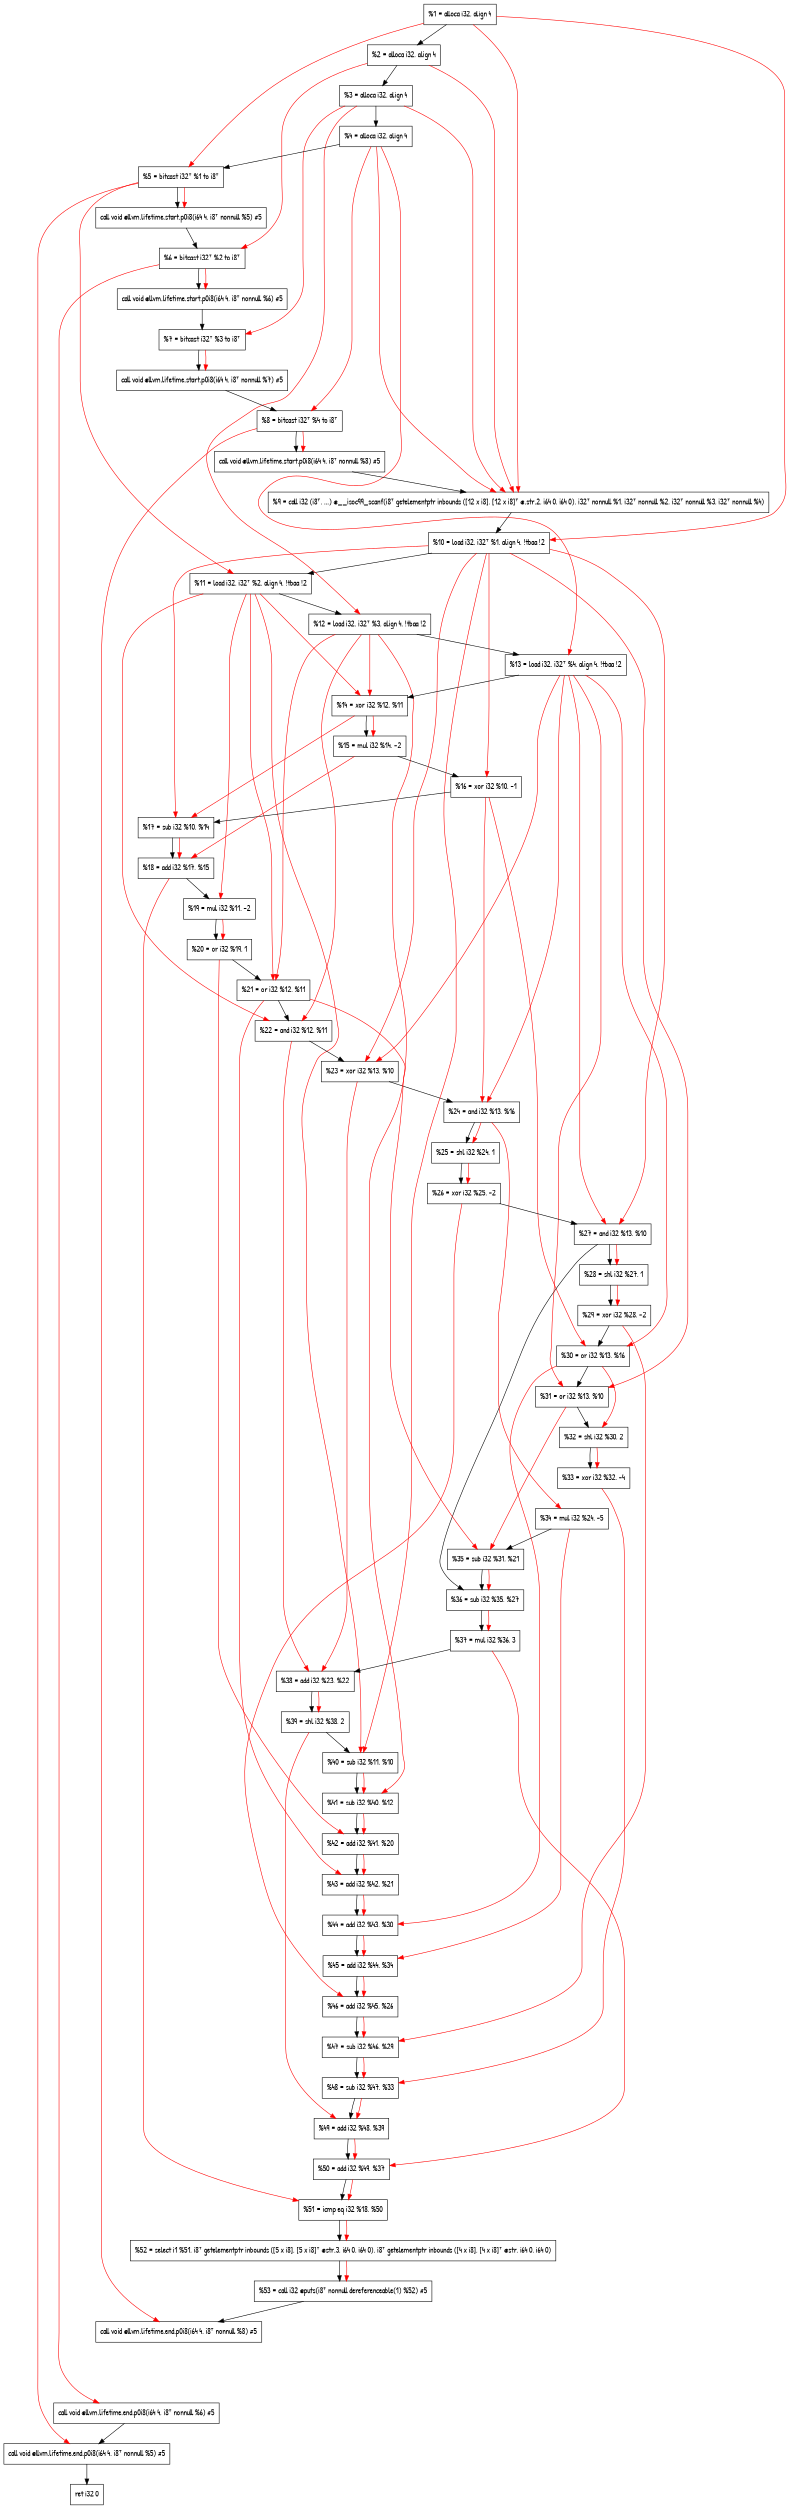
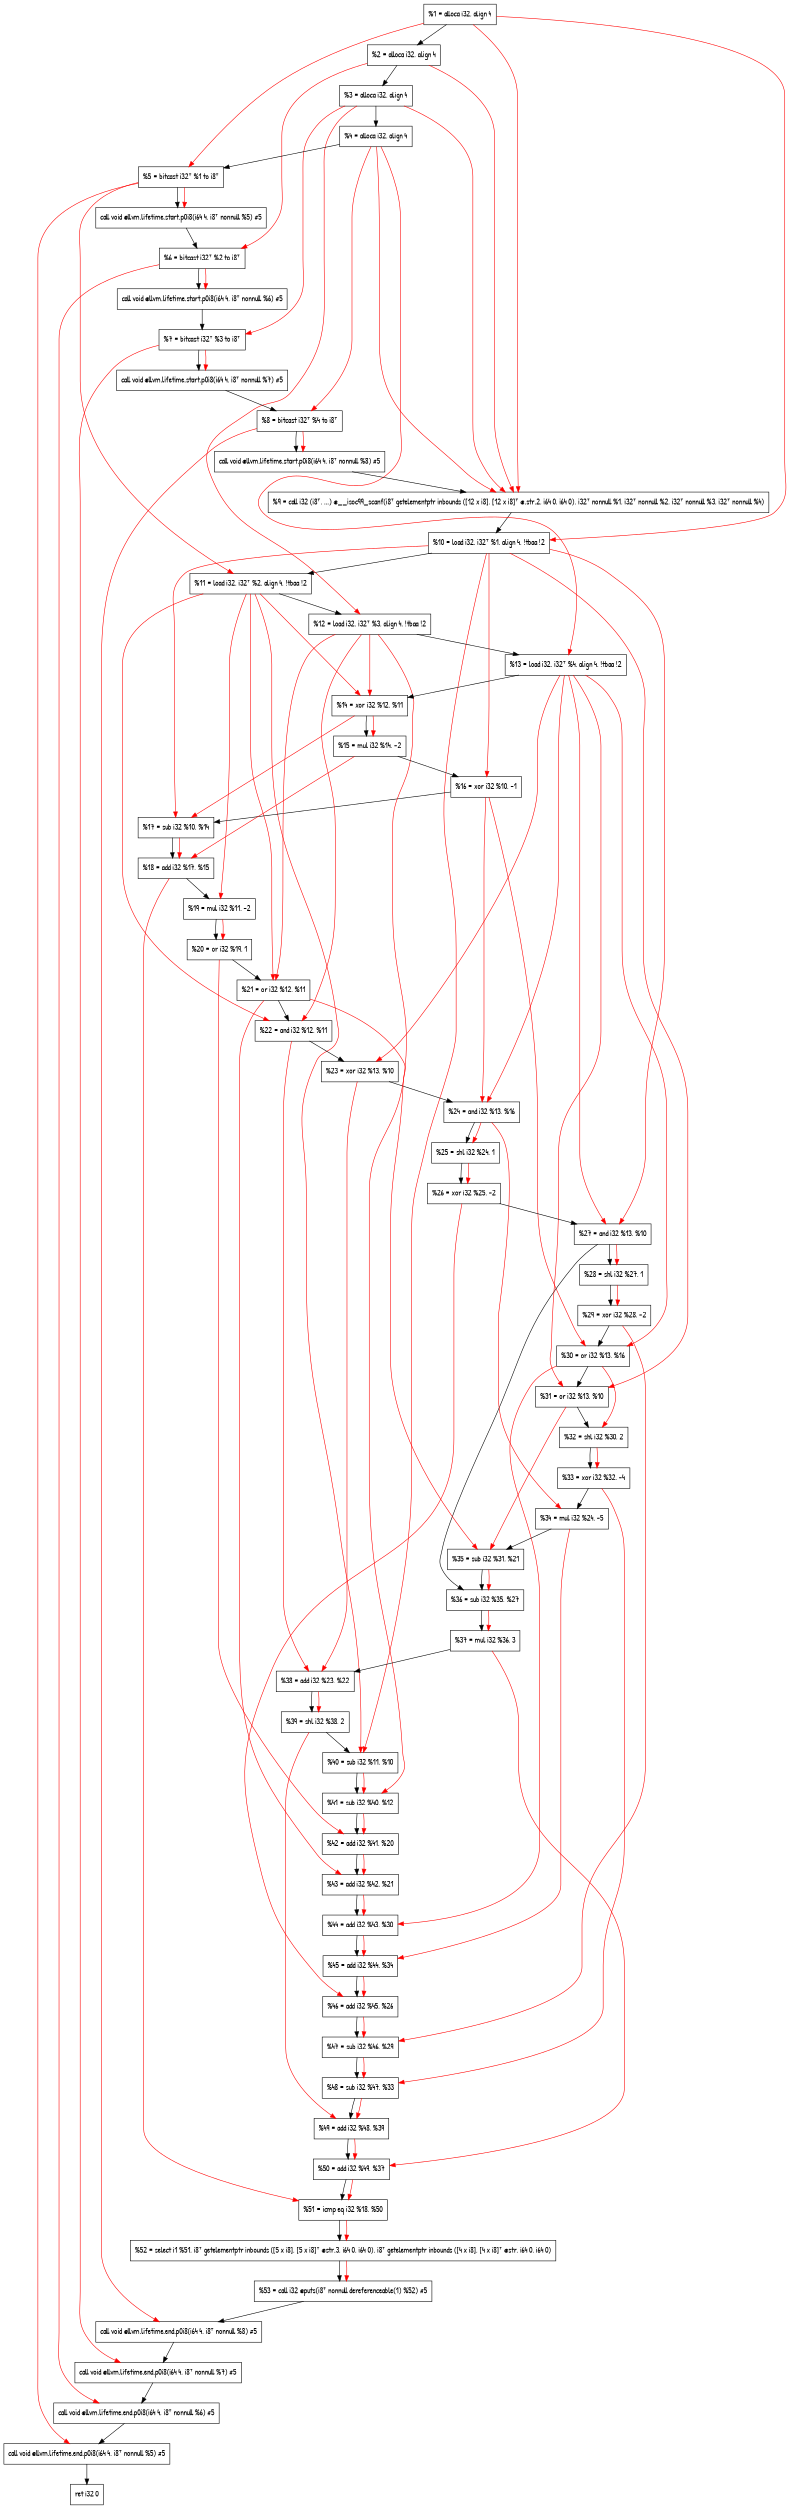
edge "%10 = load i32, i32* %1, align 4, !tbaa !2" -> "%23 = xor i32 %13, %10": removed
edge "%33 = xor i32 %32, -4" -> "%34 = mul i32 %24, -5": added
node "call void @llvm.lifetime.end.p0i8(i64 4, i8* nonnull %7) #5": added
